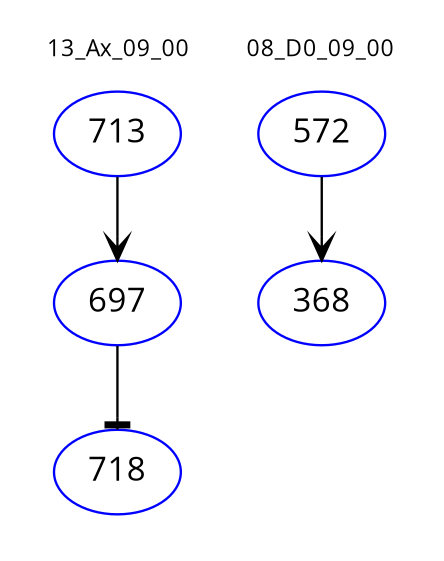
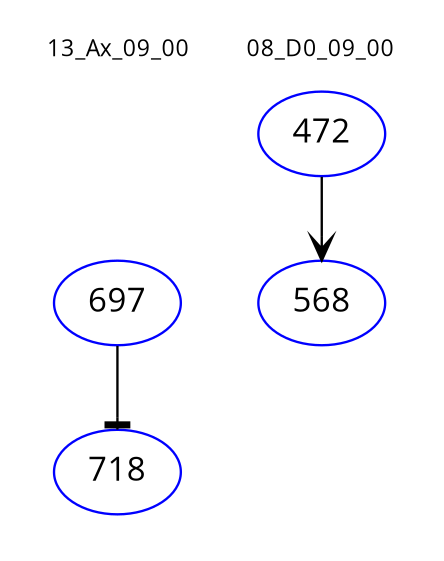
node "713": removed
node "572": label "572" -> "472"
node "368": label "368" -> "568"
